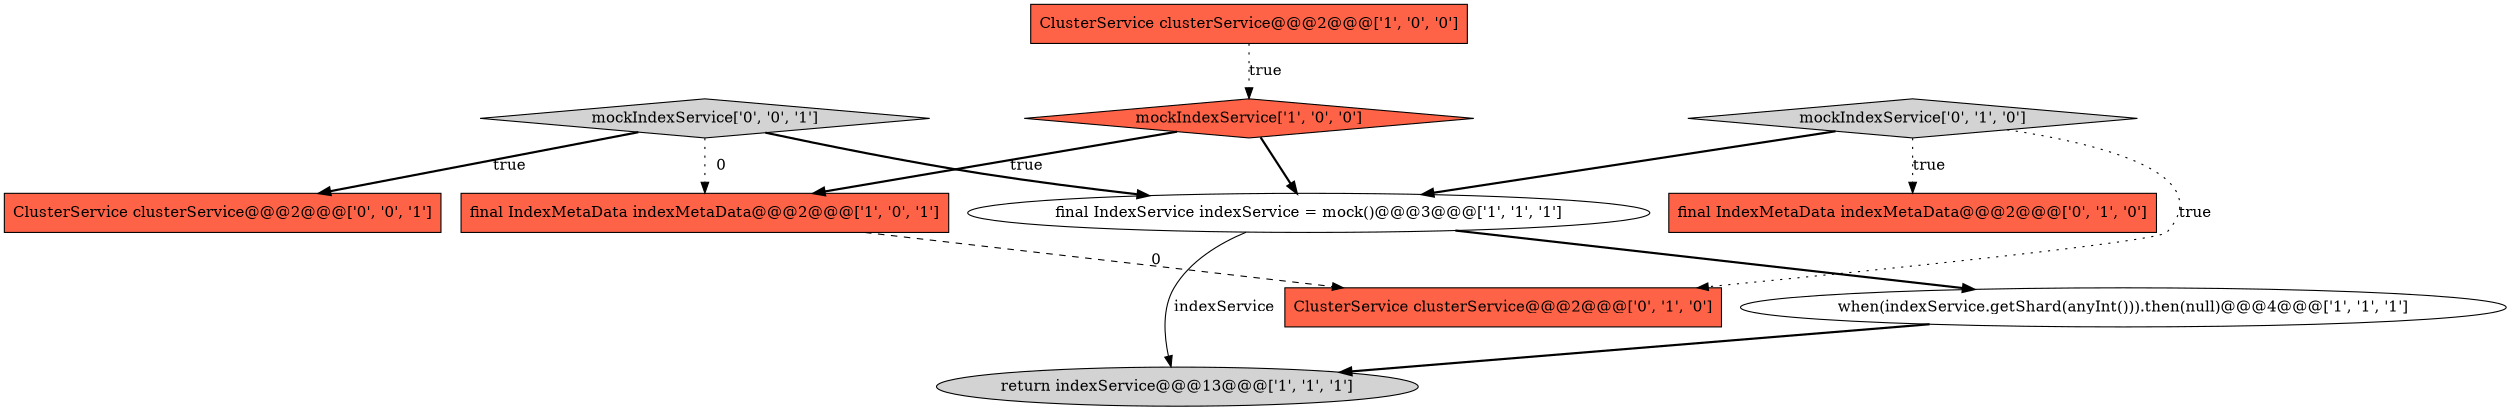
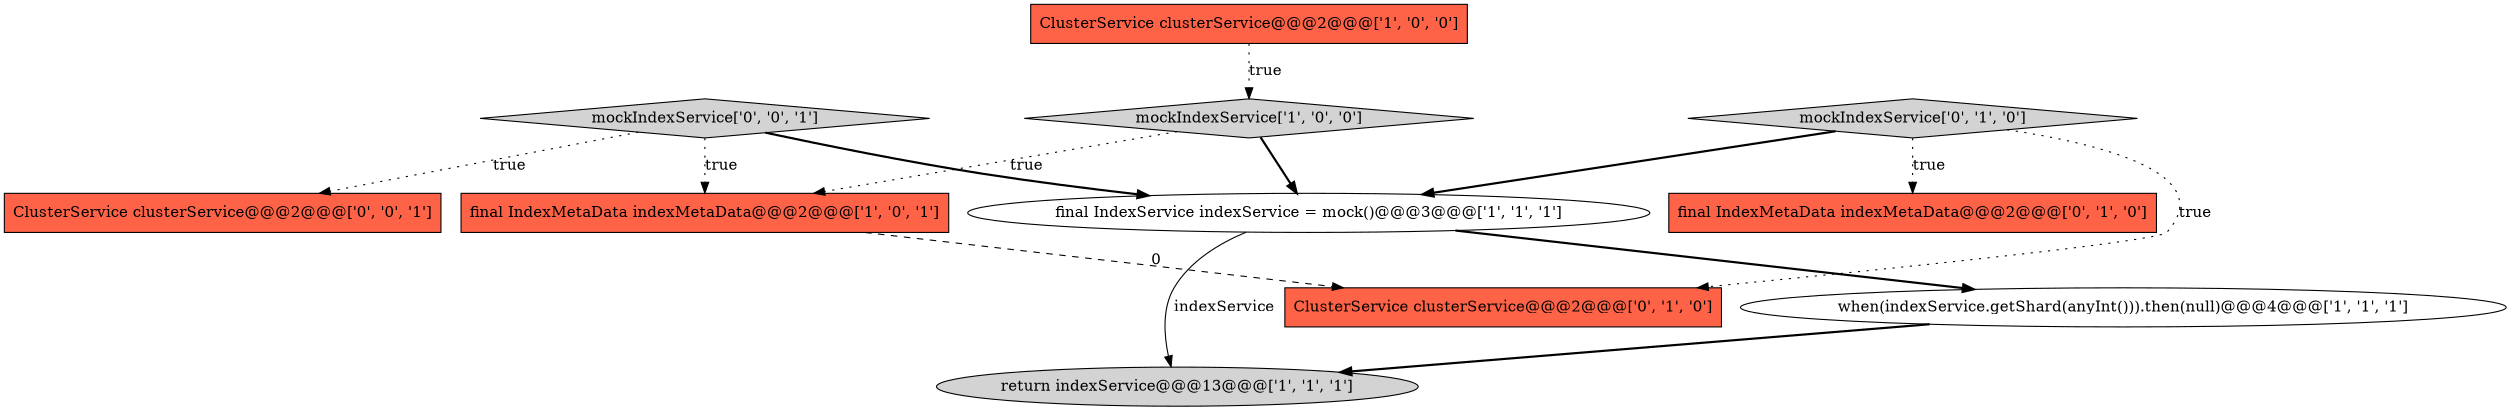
node "mockIndexService['1', '0', '0']": fillcolor tomato -> lightgray
edge "mockIndexService['0', '0', '1']" -> "ClusterService clusterService@@@2@@@['0', '0', '1']": style bold -> dotted
edge "mockIndexService['1', '0', '0']" -> "final IndexMetaData indexMetaData@@@2@@@['1', '0', '1']": style bold -> dotted
edge "mockIndexService['0', '0', '1']" -> "final IndexMetaData indexMetaData@@@2@@@['1', '0', '1']": label "0" -> "true"
